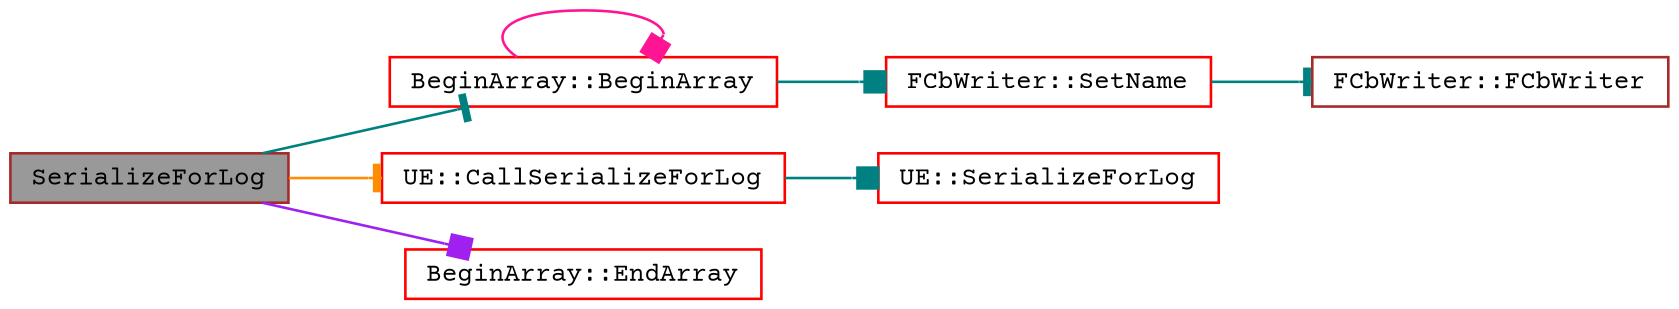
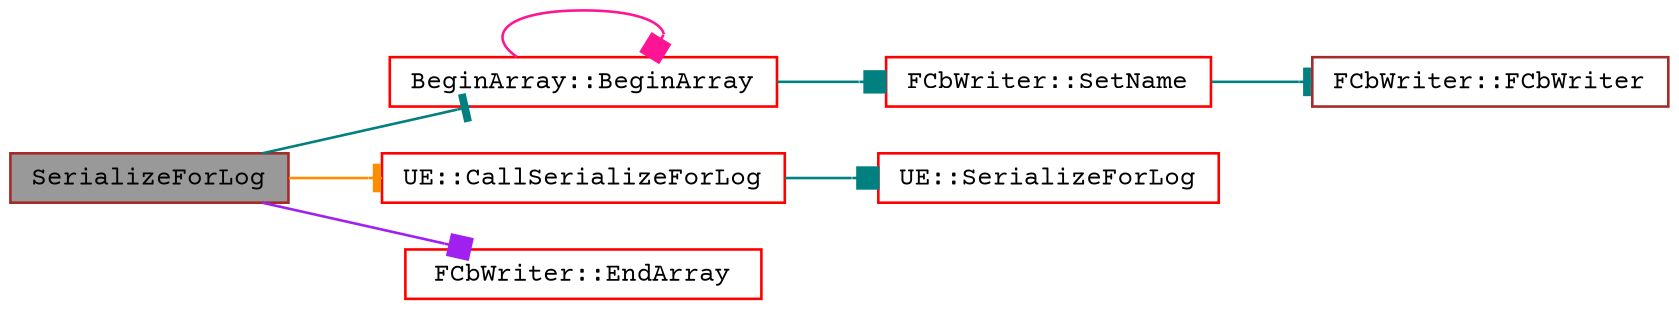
node "BeginArray::EndArray": label "BeginArray::EndArray" -> "FCbWriter::EndArray"
